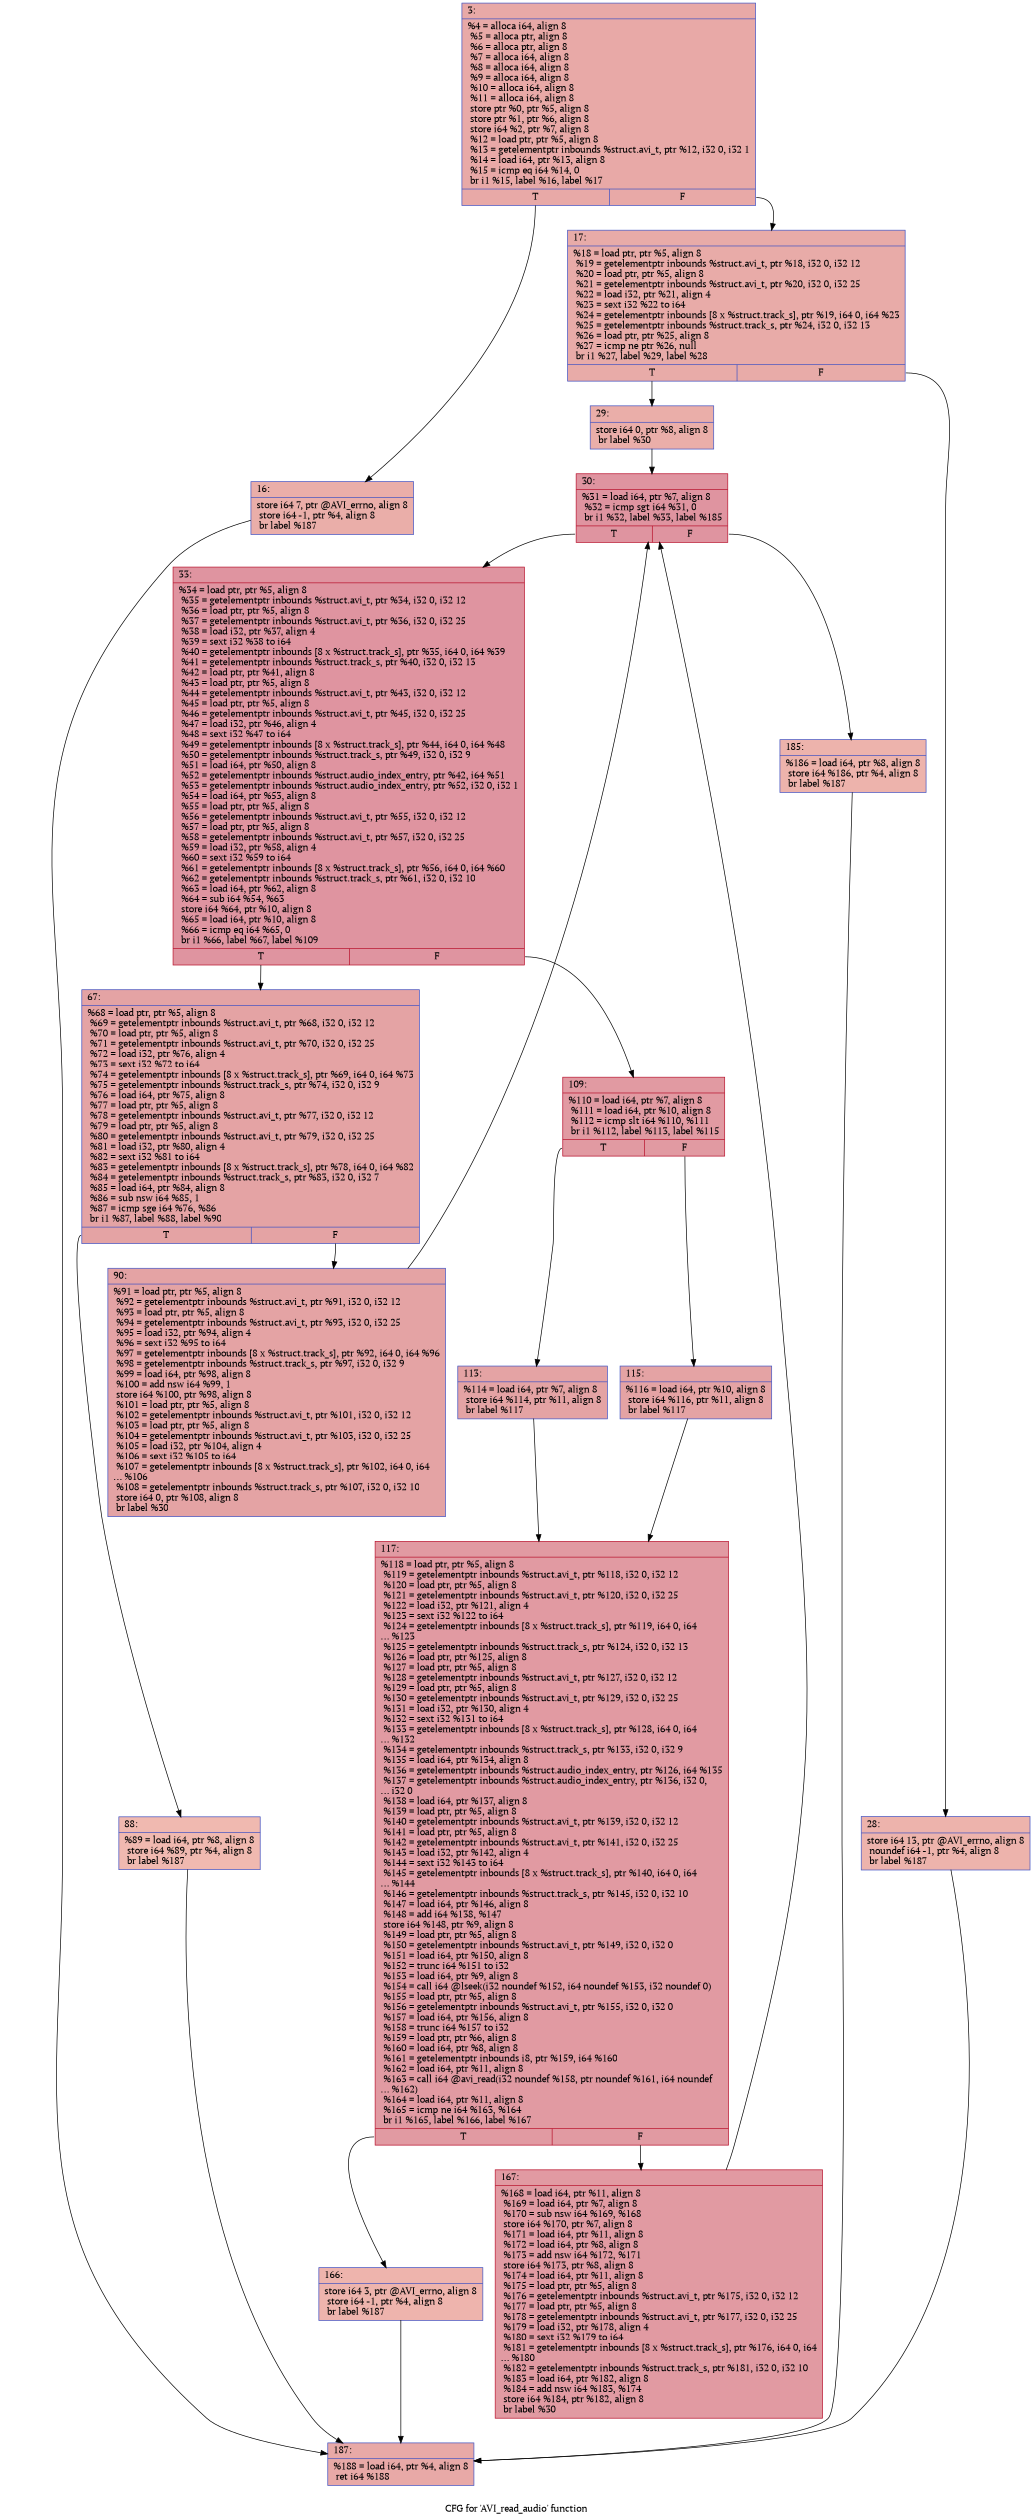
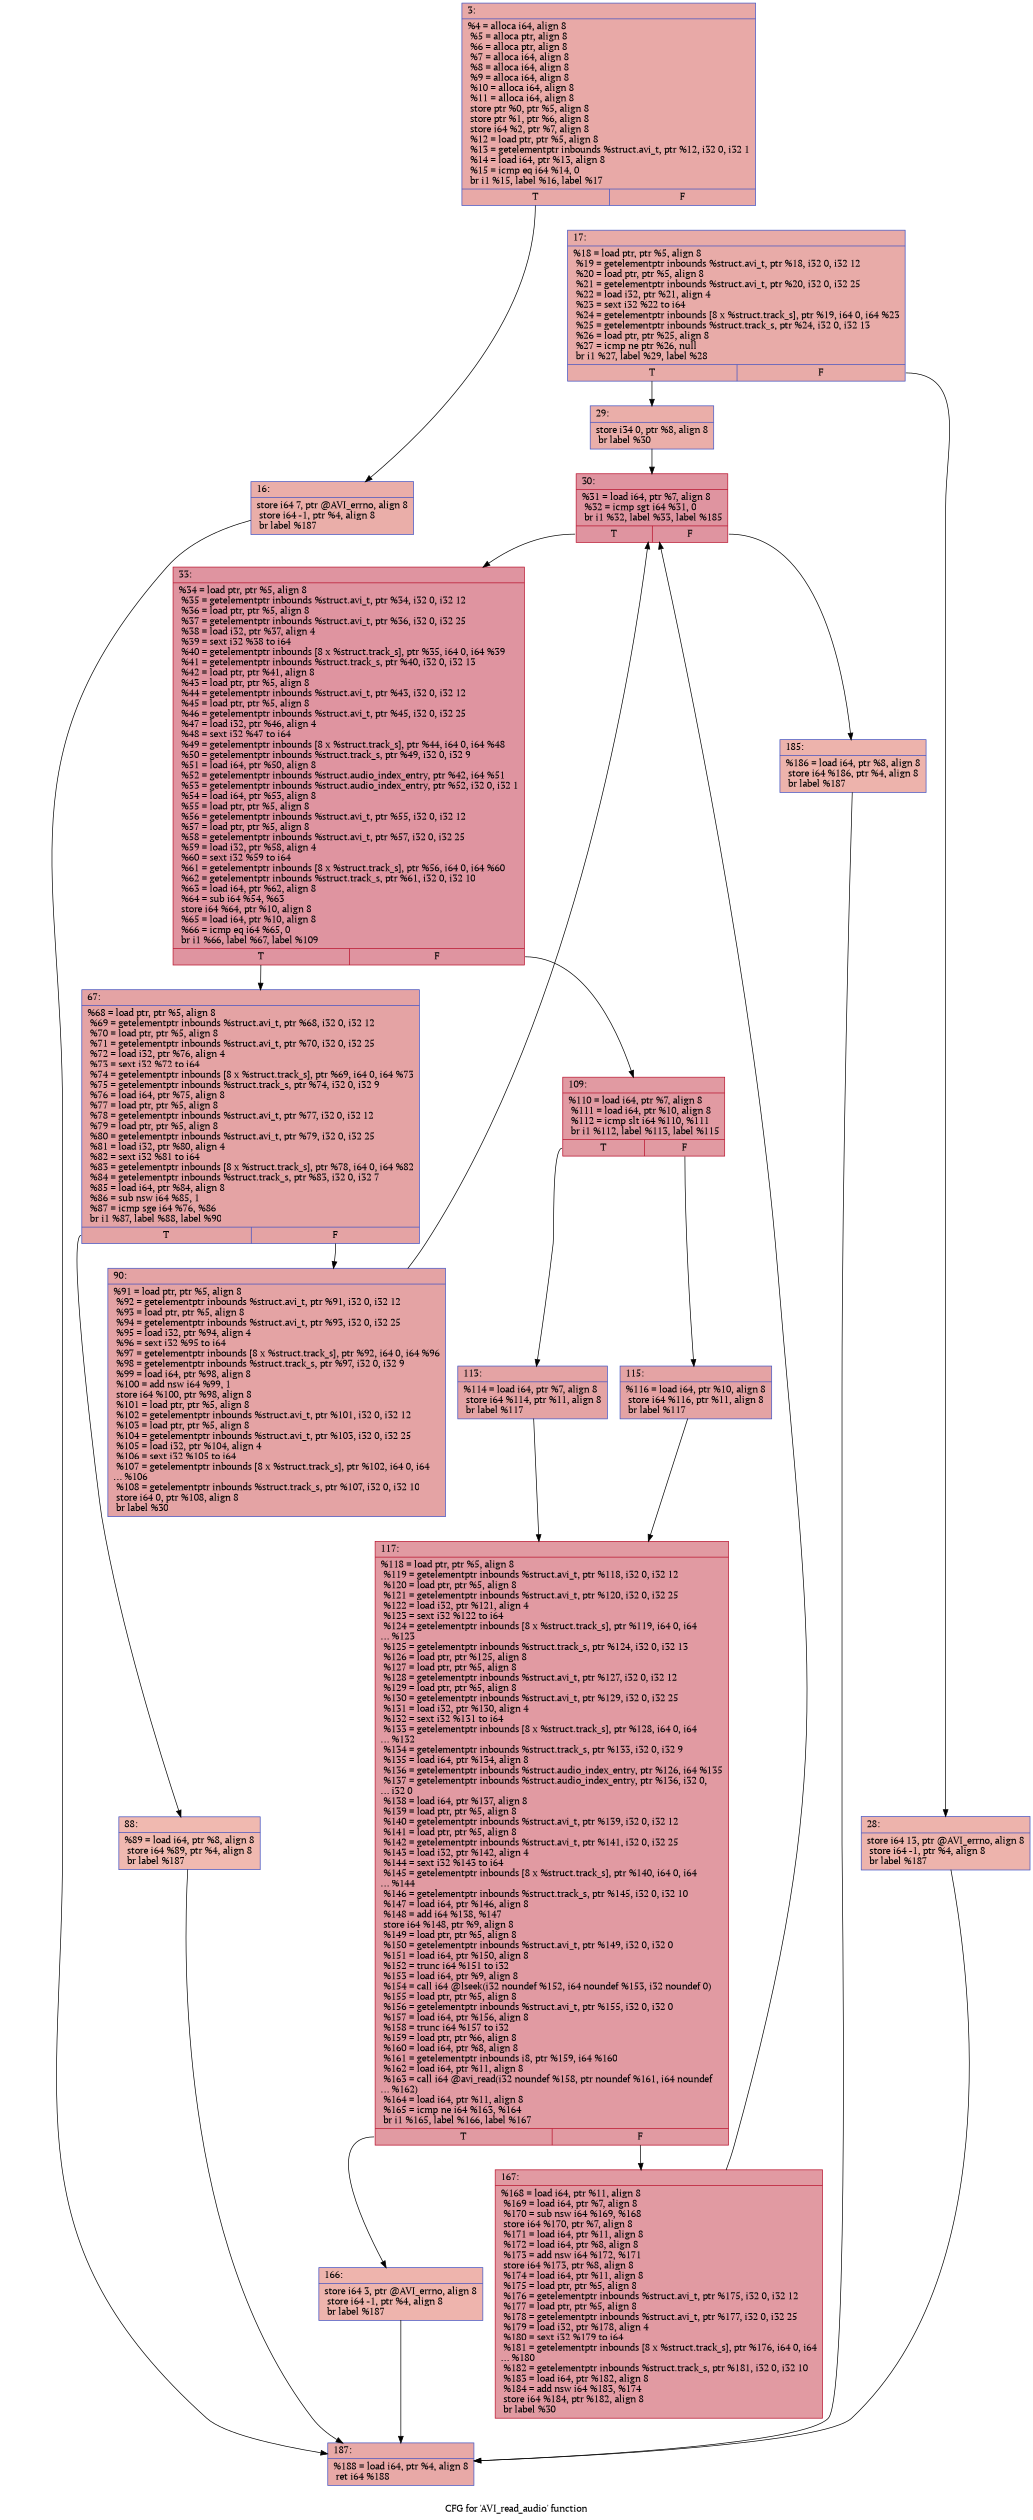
edge "3:" -> "17:": removed
node "29:": text "store i64 0, ptr %8, align 8" -> "store i34 0, ptr %8, align 8"
node "28:": text "noundef i64 -1, ptr %4, align 8" -> "store i64 -1, ptr %4, align 8"
